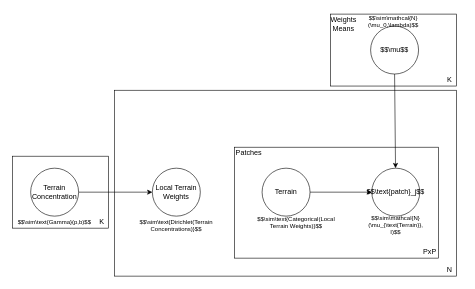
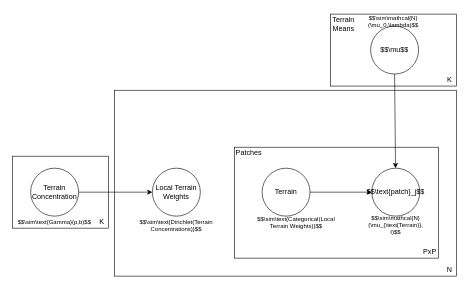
node "Weights Means": label "Weights Means" -> "Terrain Means"
